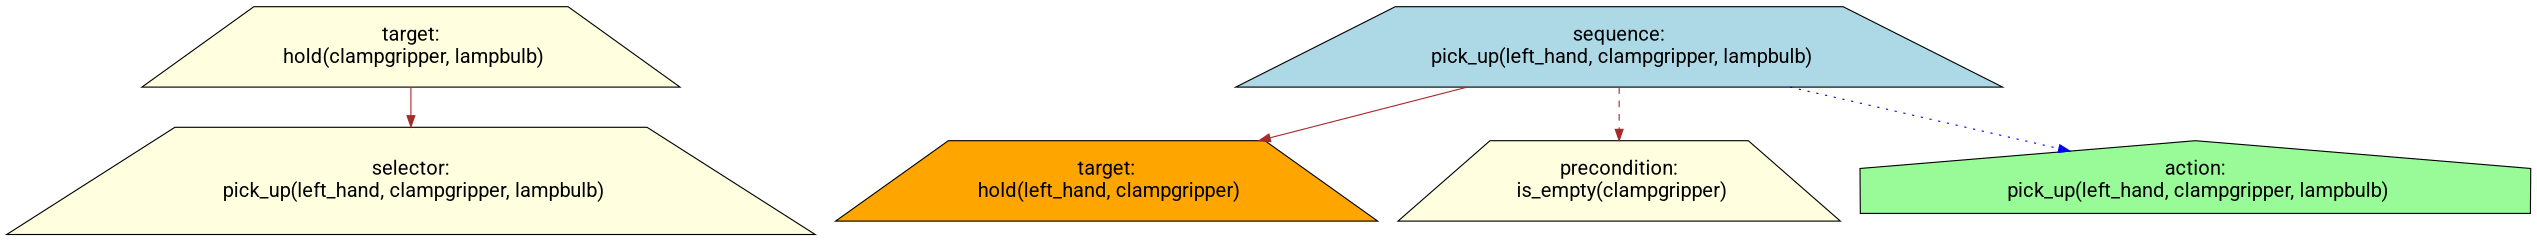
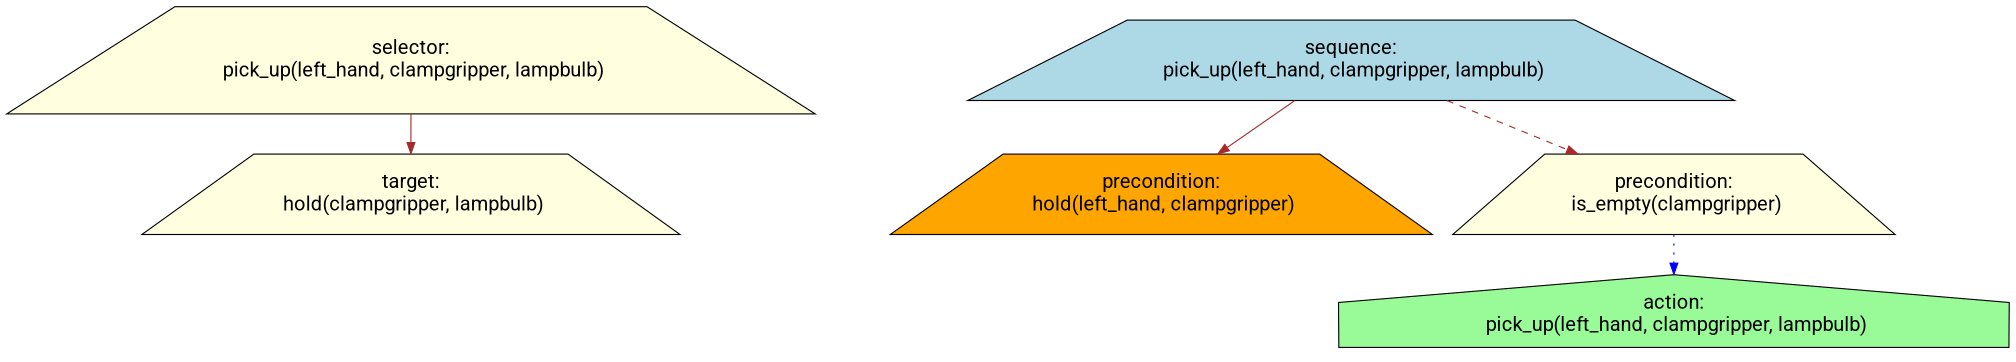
edge "target: hold(clampgripper, lampbulb)" -> "selector: pick_up(left_hand, clampgripper, lampbulb)": reversed
edge "sequence: pick_up(left_hand, clampgripper, lampbulb)" -> "action: pick_up(left_hand, clampgripper, lampbulb)": now "precondition: is_empty(clampgripper)" -> "action: pick_up(left_hand, clampgripper, lampbulb)"
node "target: hold(left_hand, clampgripper)": label "target: hold(left_hand, clampgripper)" -> "precondition: hold(left_hand, clampgripper)"
